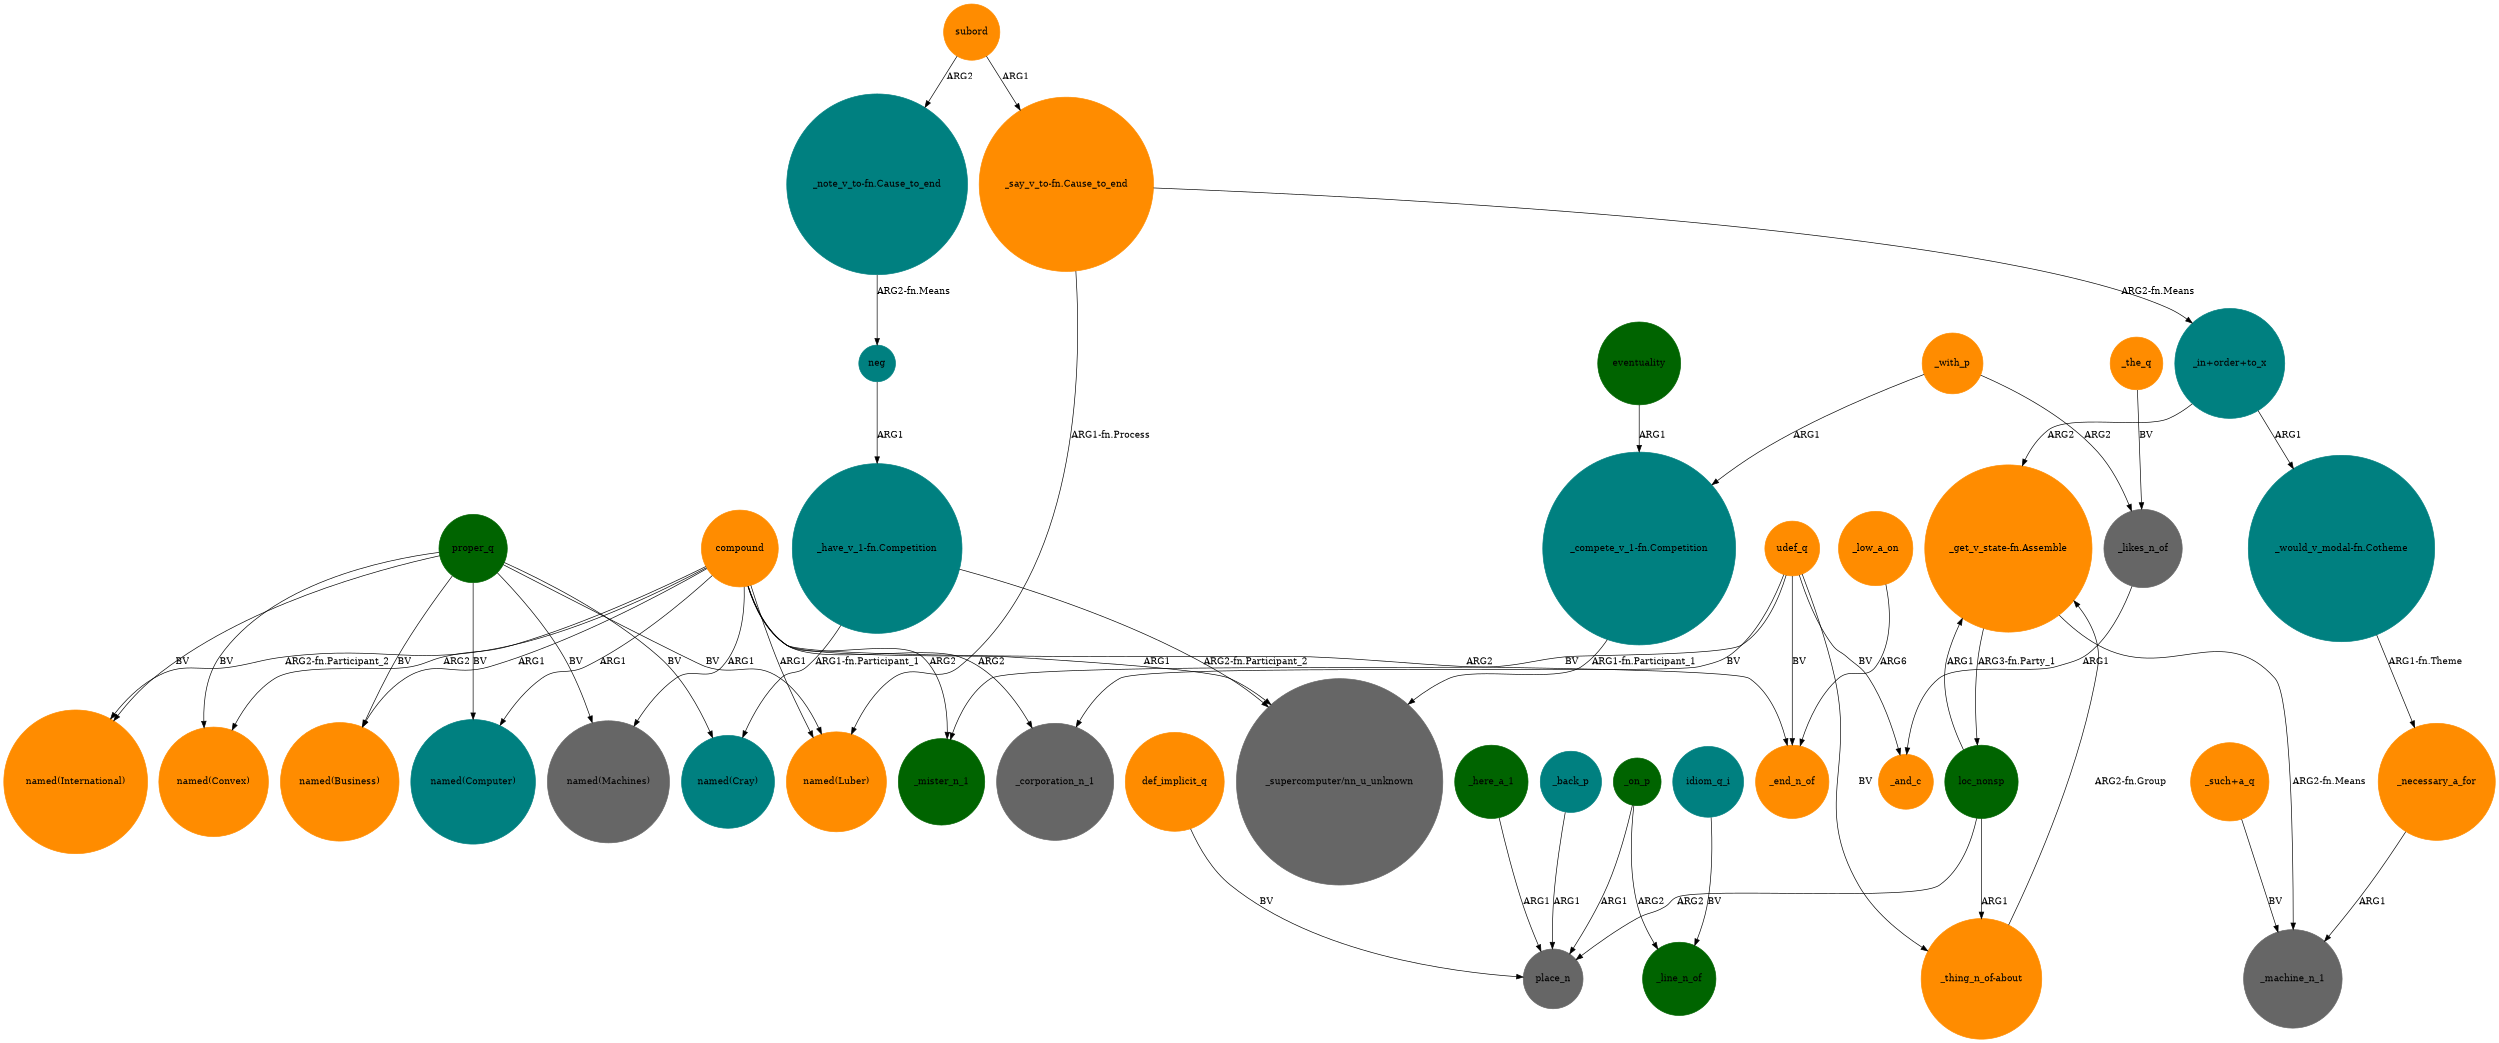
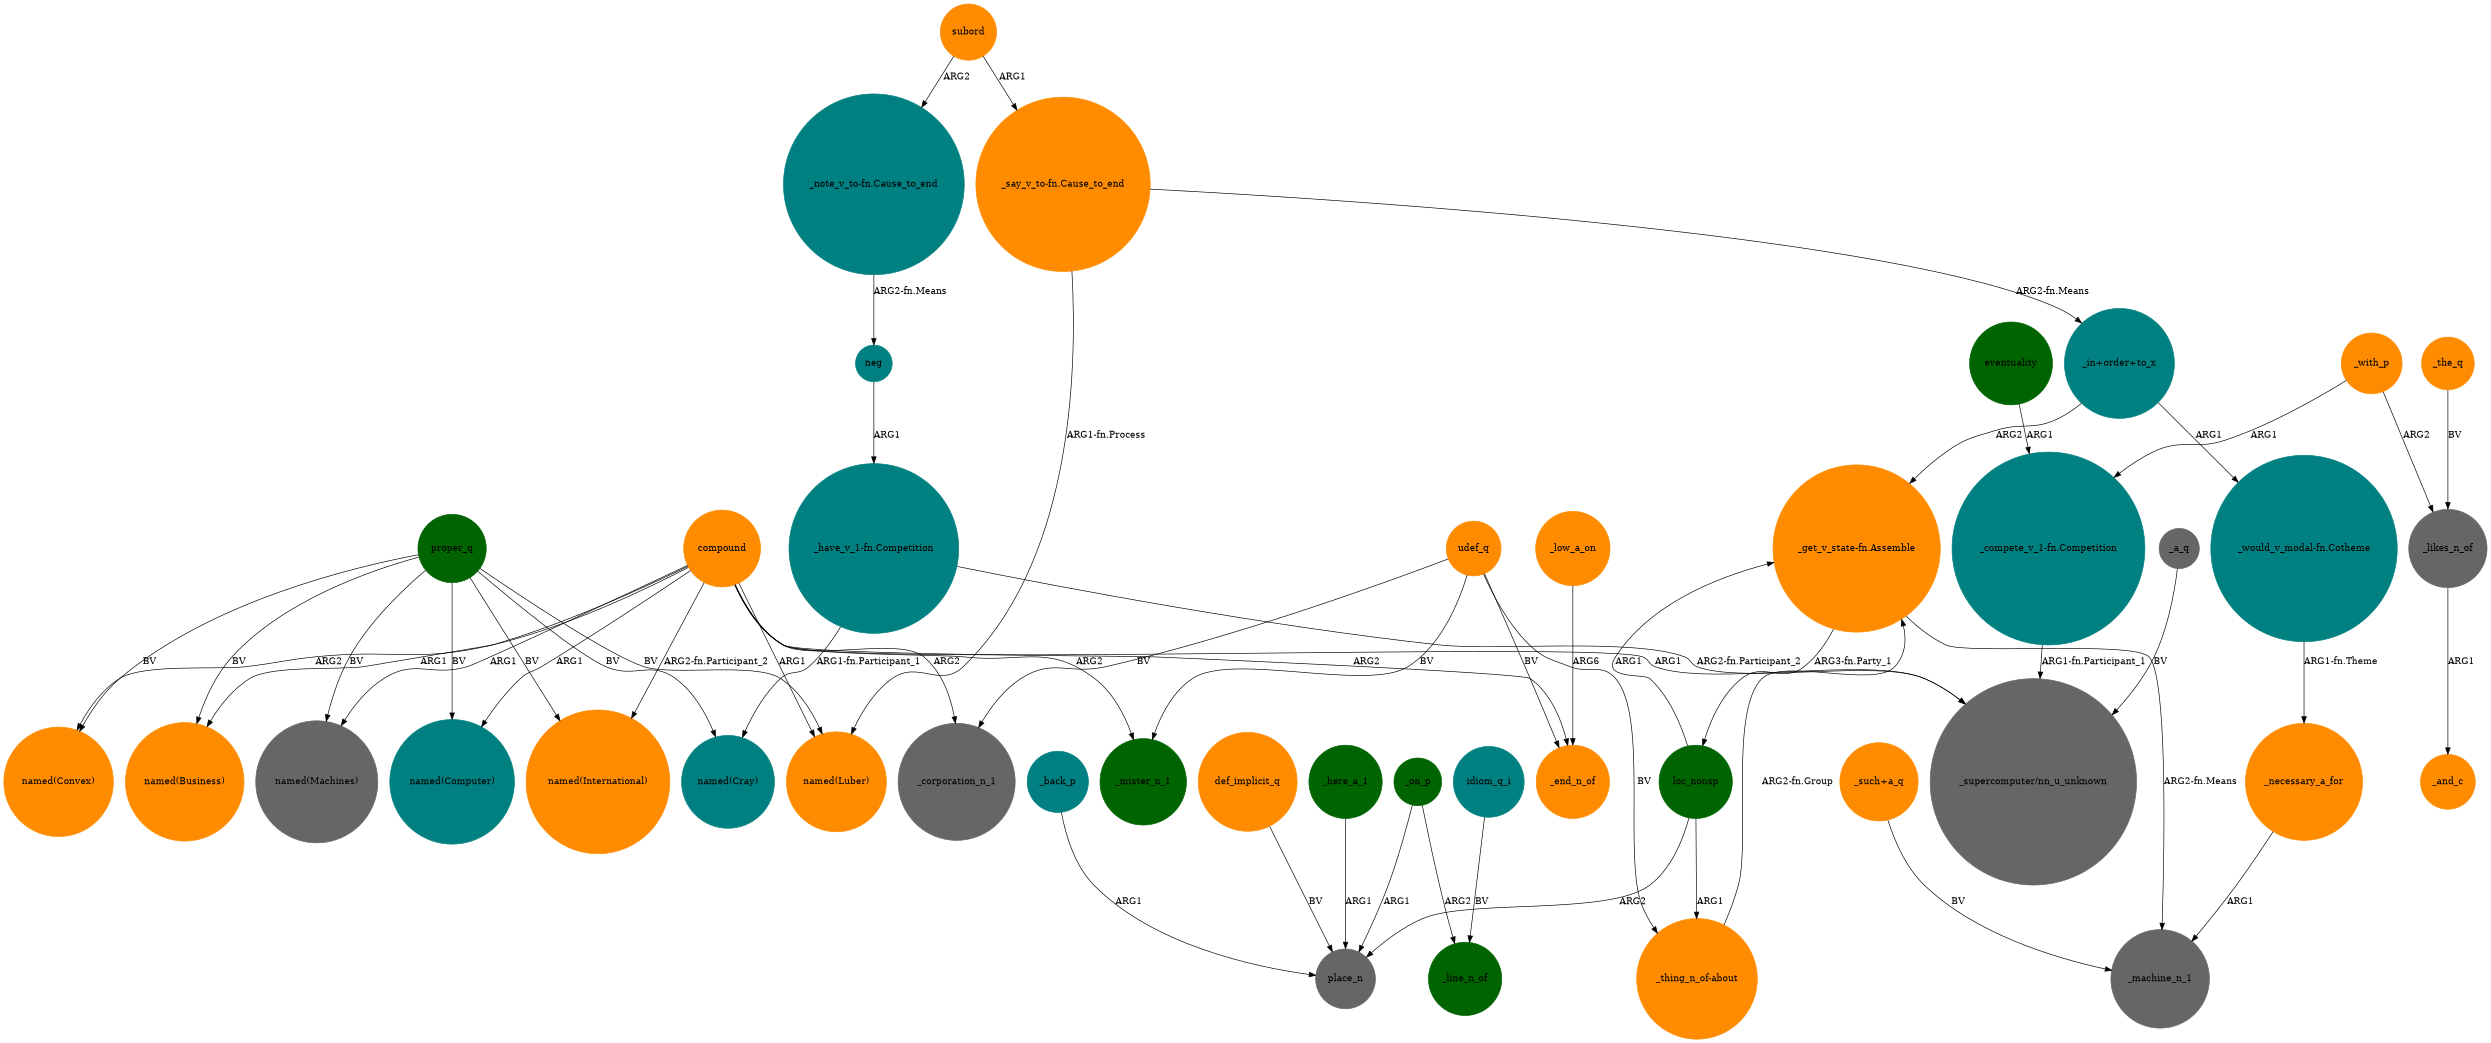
node "_a_q": added
edge "udef_q" -> "_and_c": removed, label "BV"
